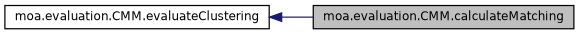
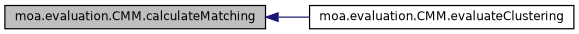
edge "moa.evaluation.CMM.calculateMatching" -> "moa.evaluation.CMM.evaluateClustering": reversed
